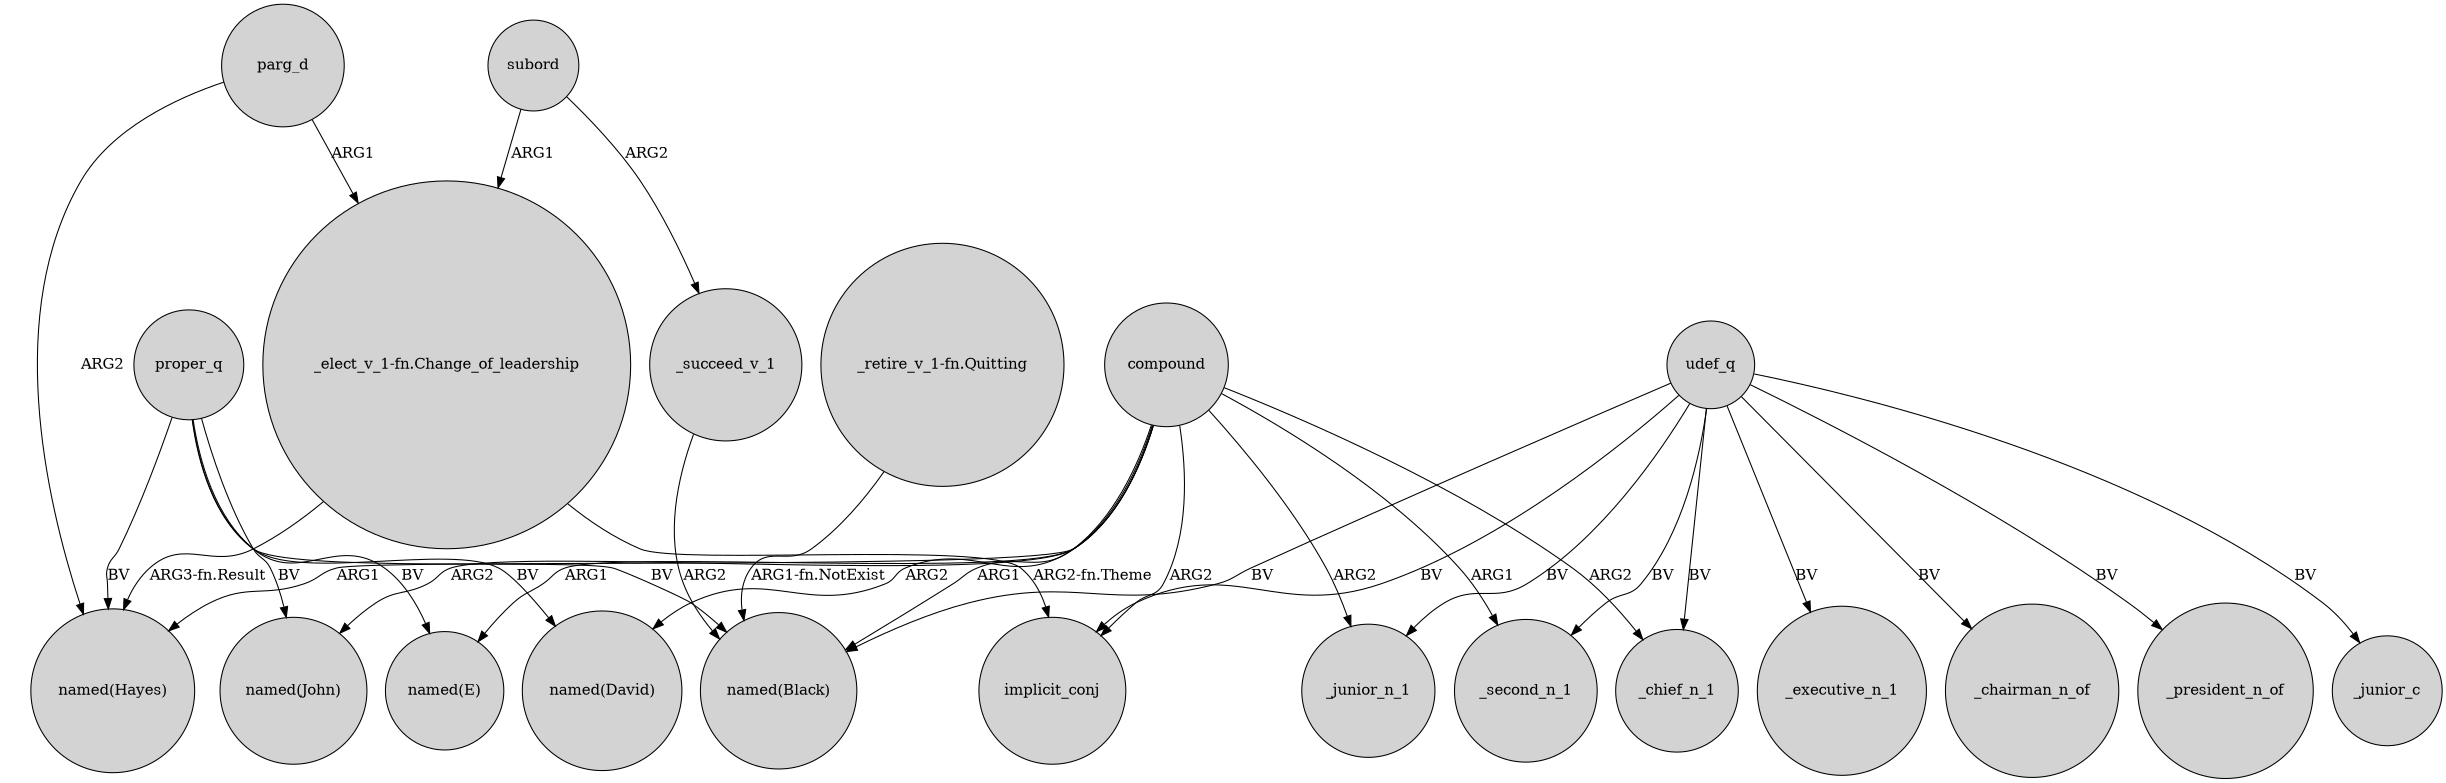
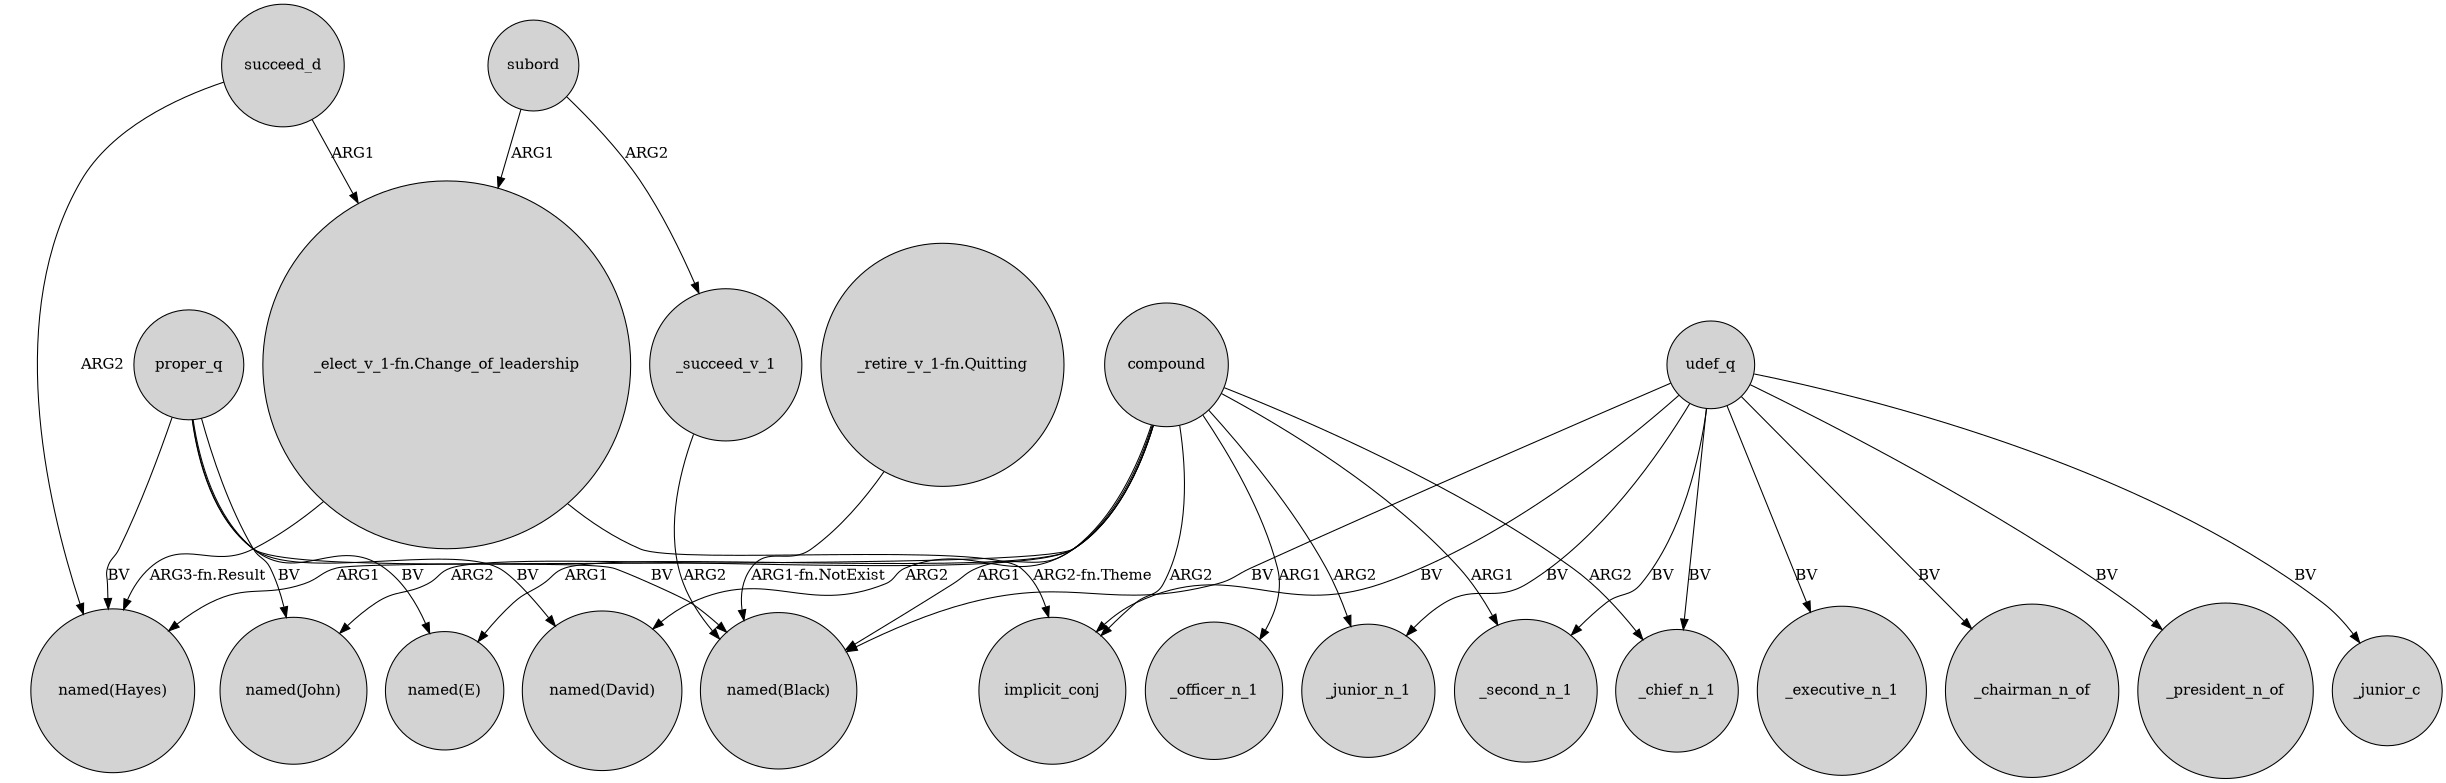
node "parg_d": label "parg_d" -> "succeed_d"
node "_officer_n_1": added
